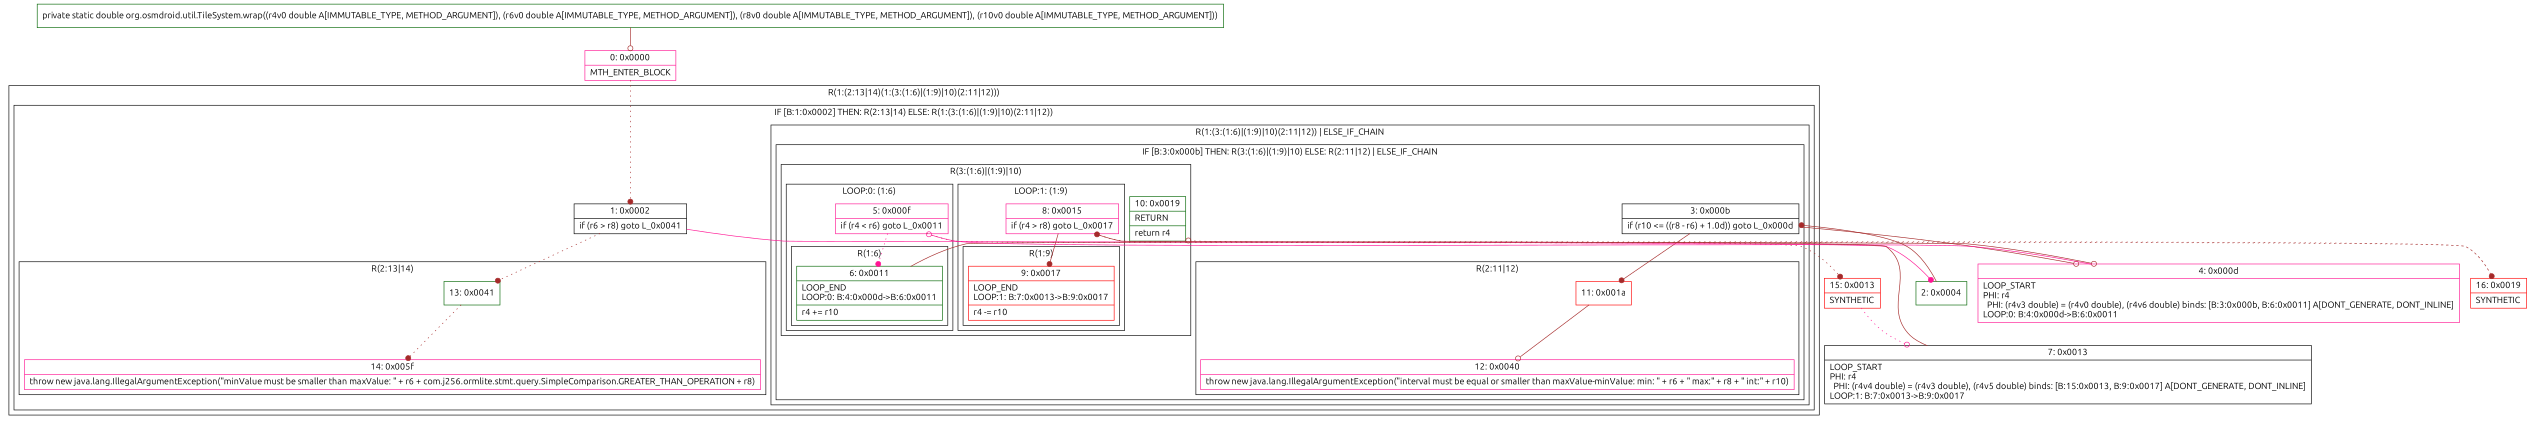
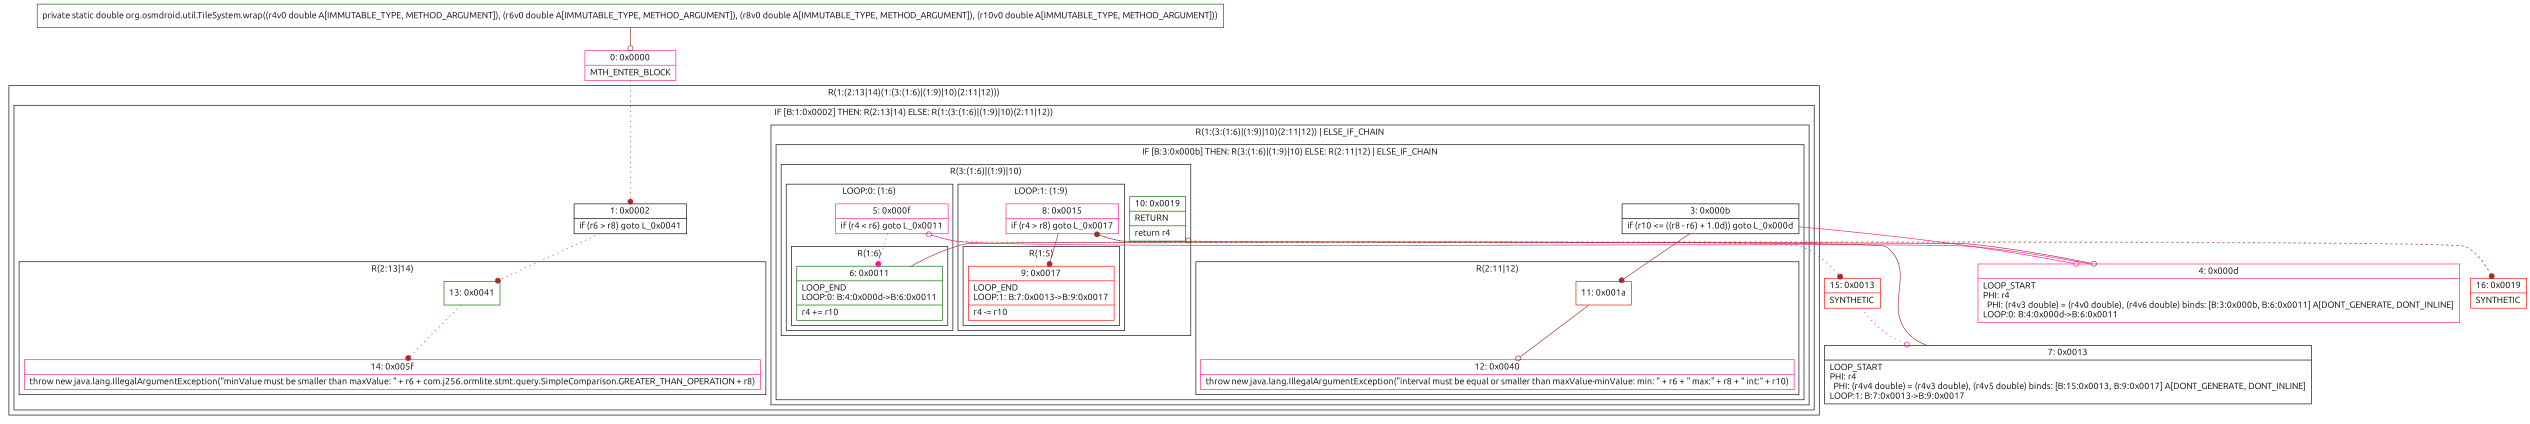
edge "3: 0x000b" -> "4: 0x000d": color brown -> deeppink
cluster "R(1:9)": label "R(1:9)" -> "R(1:5)"
node "2: 0x0004": removed
